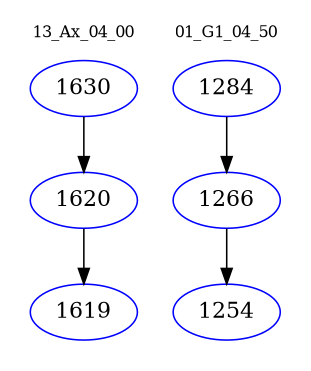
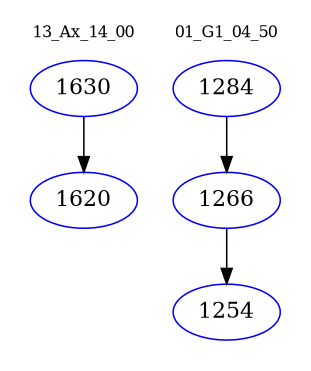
cluster "13_Ax_04_00": label "13_Ax_04_00" -> "13_Ax_14_00"
node "1619": removed
